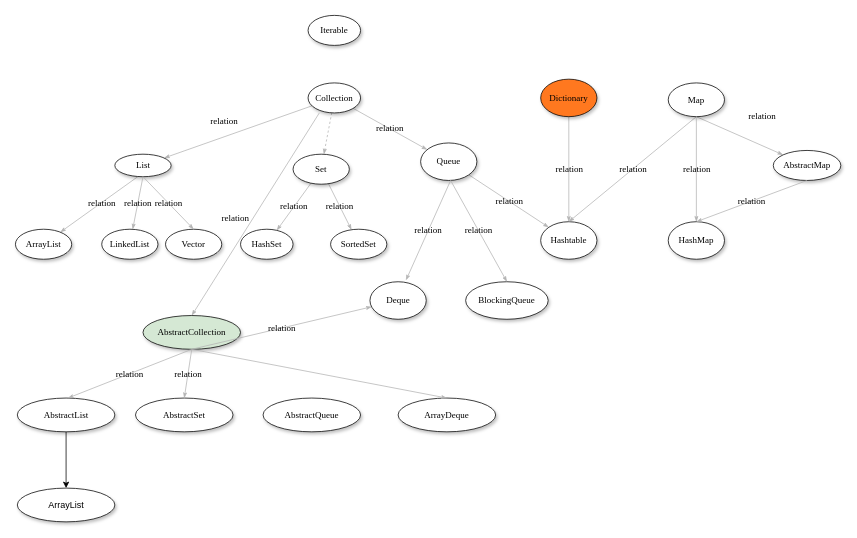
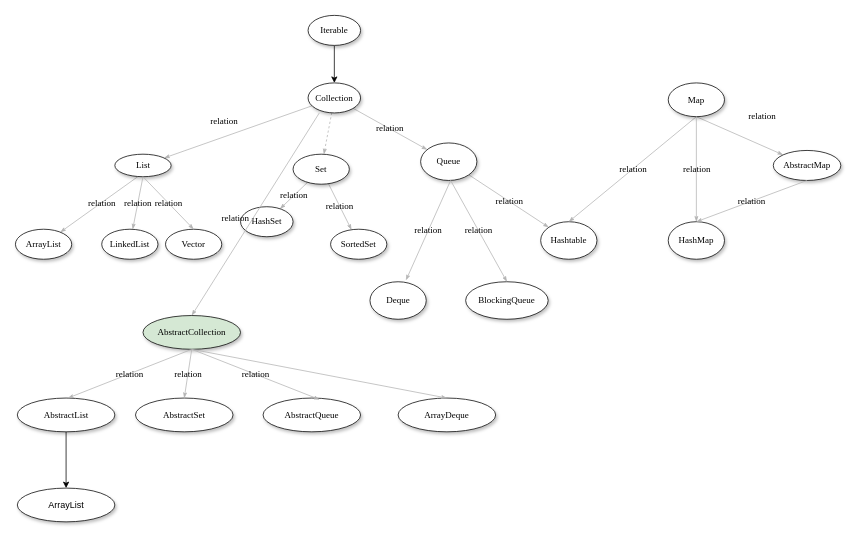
edge "Iterable" -> "Collection": added
node "Dictionary": removed
edge "Dictionary" -> "Hashtable": removed, label "relation"
node "HashSet": moved (267, 244) -> (267, 222)
edge "AbstractCollection" -> "Deque": now "AbstractCollection" -> "AbstractQueue"
